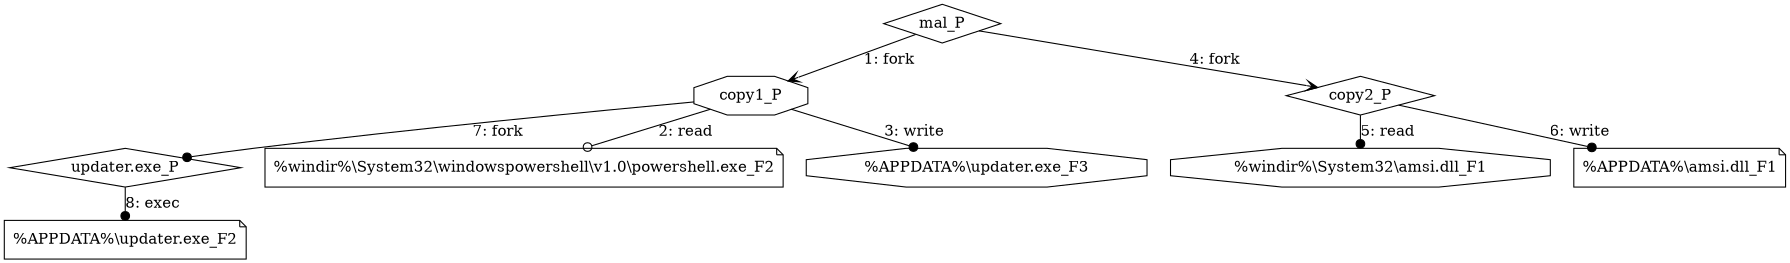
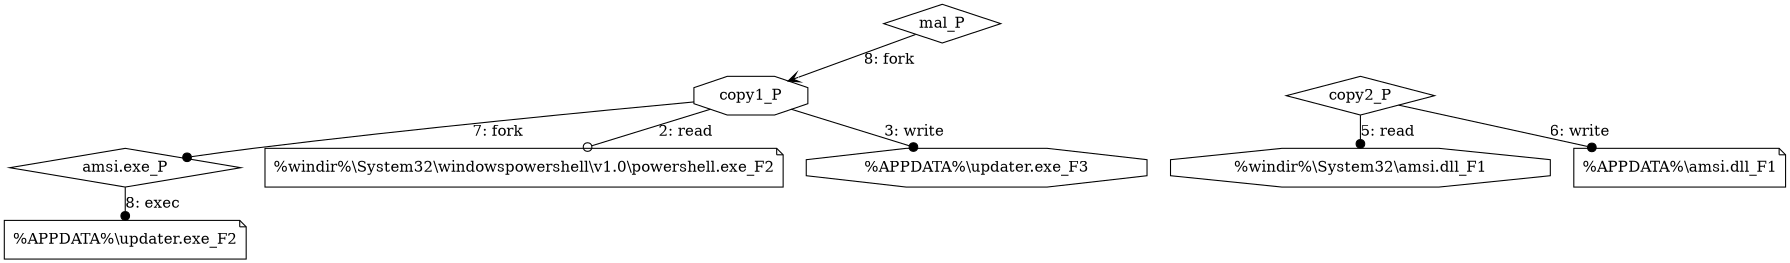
edge "mal_P" -> "copy2_P": removed, label "4: fork"
edge "mal_P" -> "copy1_P": label "1: fork" -> "8: fork"
node "updater.exe_P": label "updater.exe_P" -> "amsi.exe_P"
